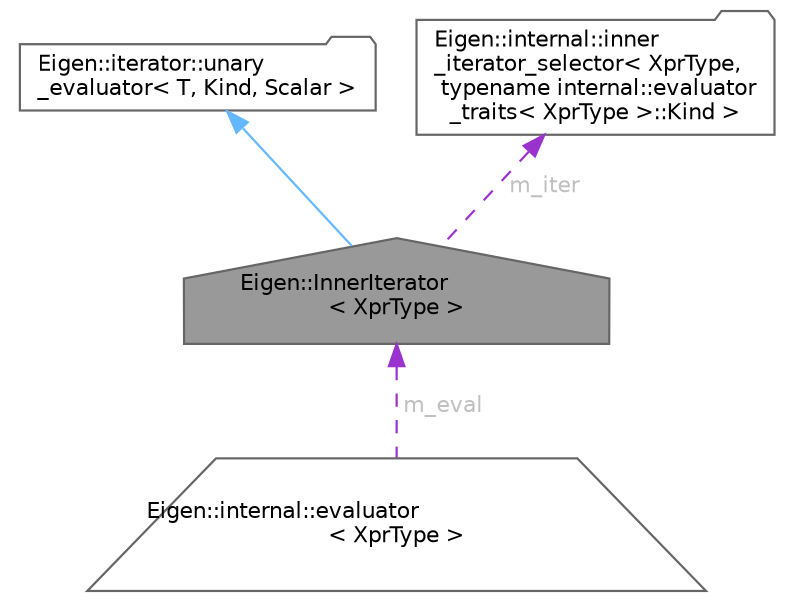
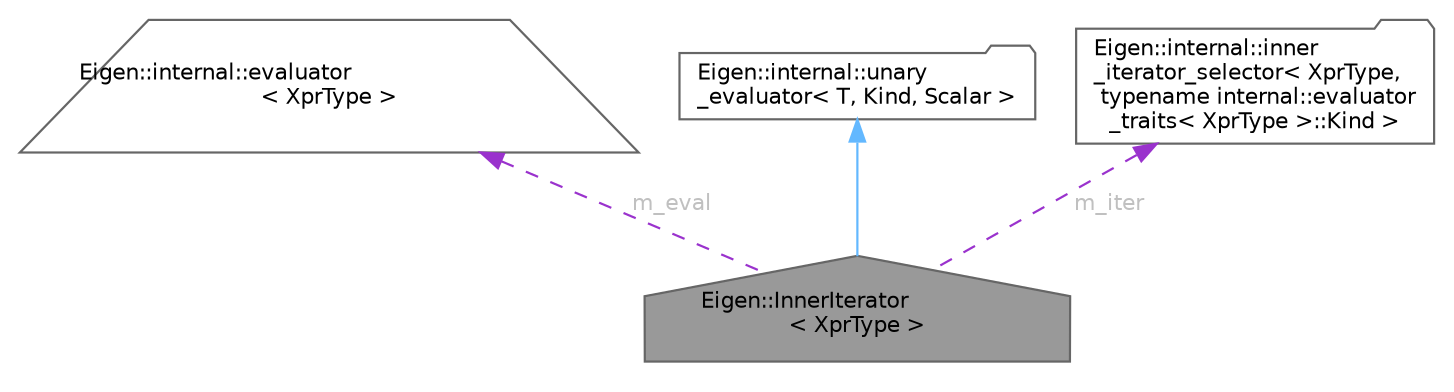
node "Eigen::iterator::unary _evaluator< T, Kind, Scalar >": label "Eigen::iterator::unary _evaluator< T, Kind, Scalar >" -> "Eigen::internal::unary _evaluator< T, Kind, Scalar >"
edge "Eigen::internal::evaluator < XprType >" -> "Eigen::InnerIterator < XprType >": reversed
